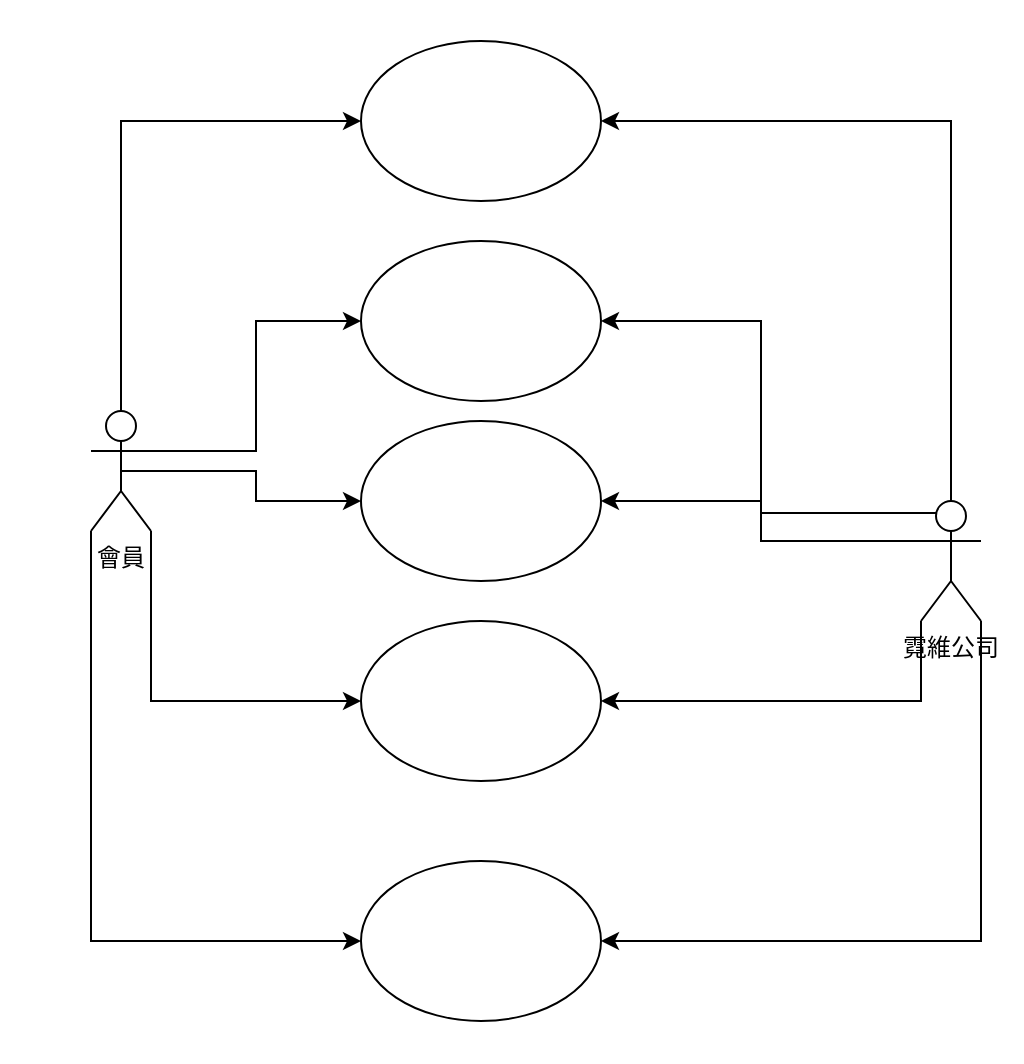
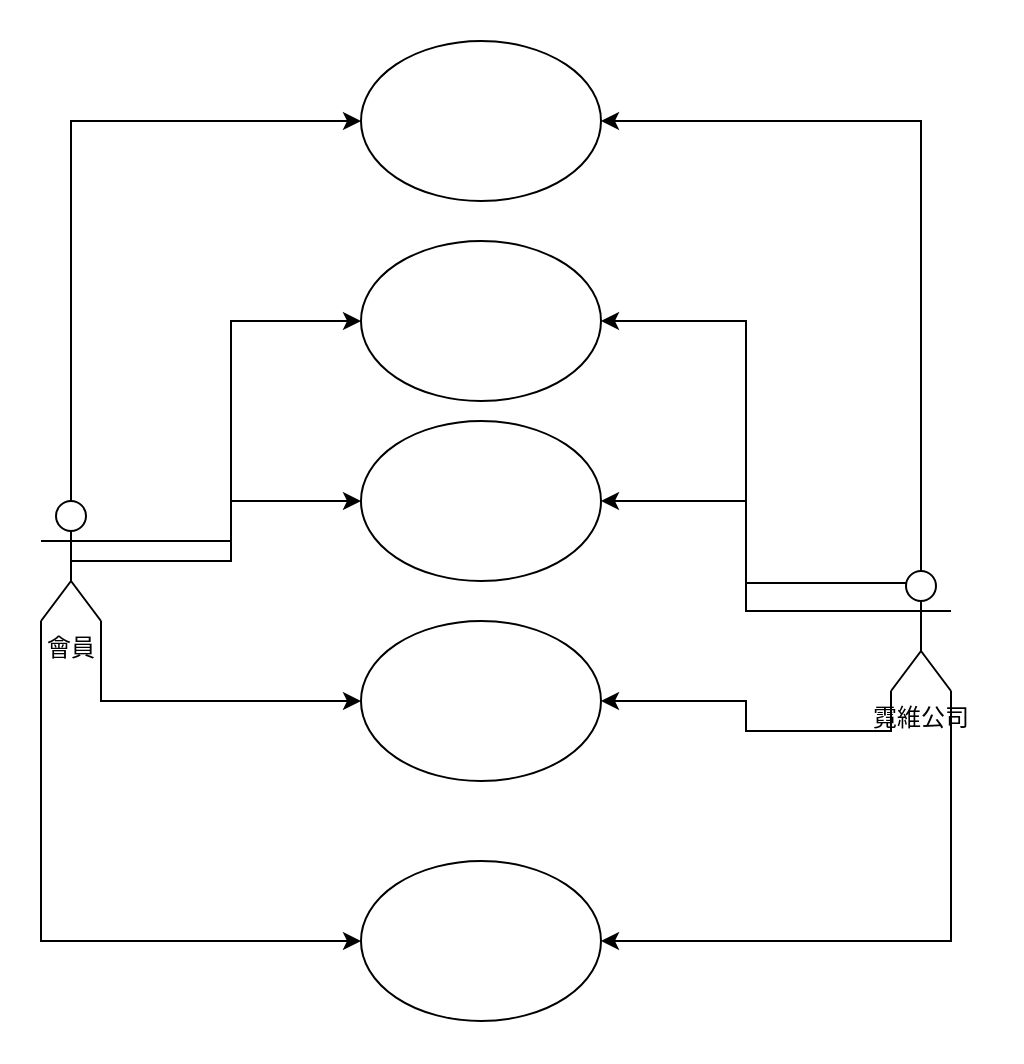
node "會員": moved (121, 471) -> (71, 561)
node "霓維公司": moved (951, 561) -> (921, 631)
